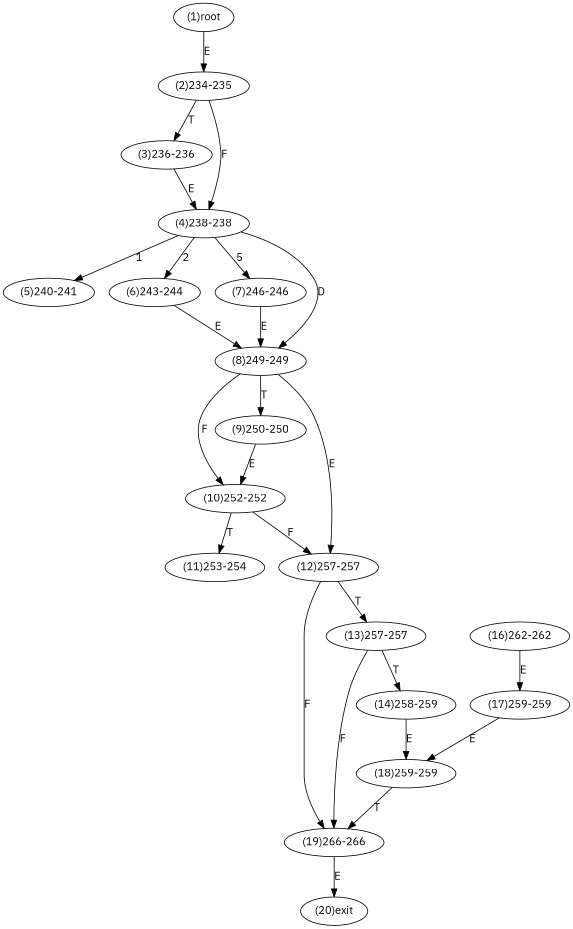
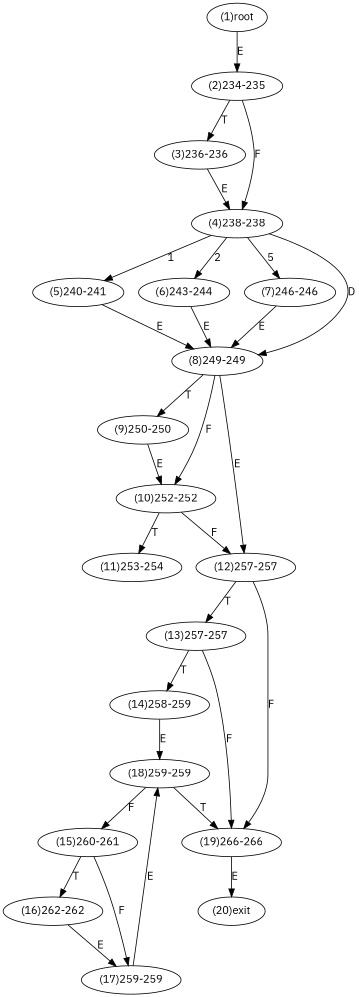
edge "(5)240-241" -> "(8)249-249": added, label "E"
node "(15)260-261": added
